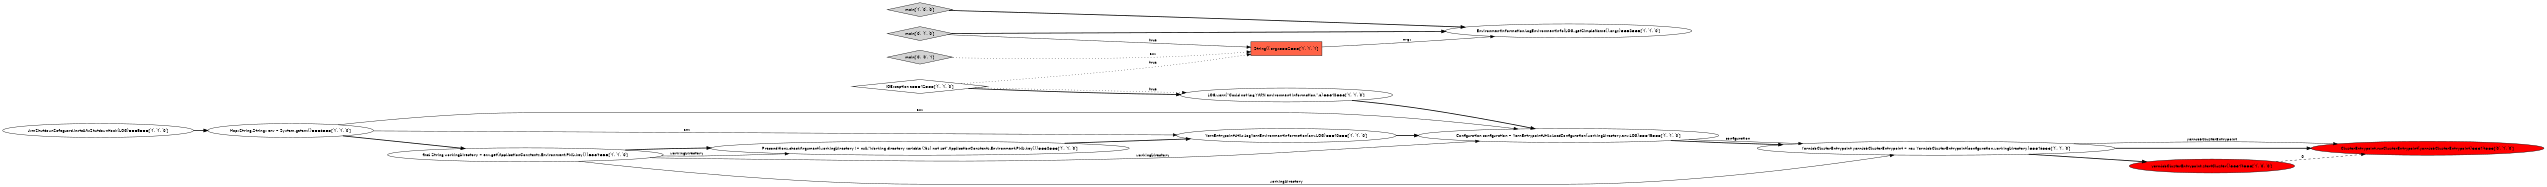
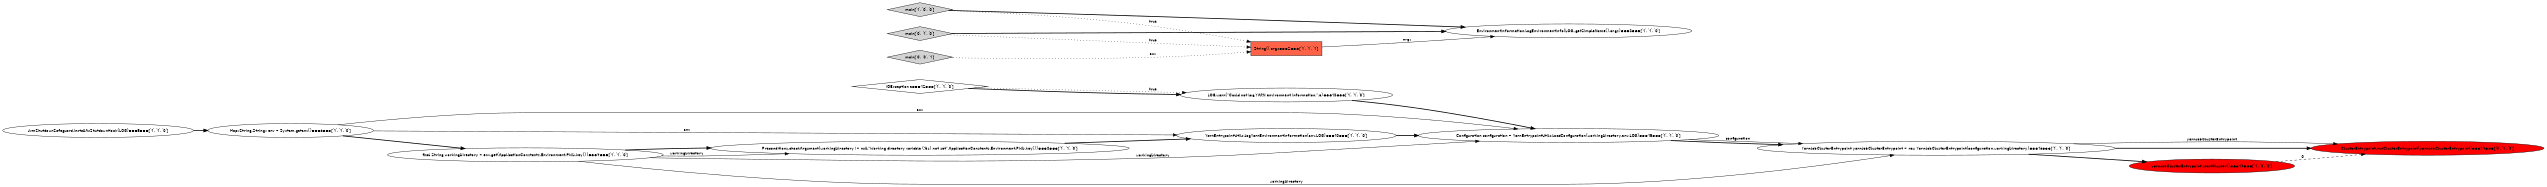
edge "main['0', '1', '0']" -> "String(( args@@@2@@@['1', '1', '1']": style solid -> dotted
edge "IOException e@@@12@@@['1', '1', '0']" -> "String(( args@@@2@@@['1', '1', '1']": now "main['1', '0', '0']" -> "String(( args@@@2@@@['1', '1', '1']"
